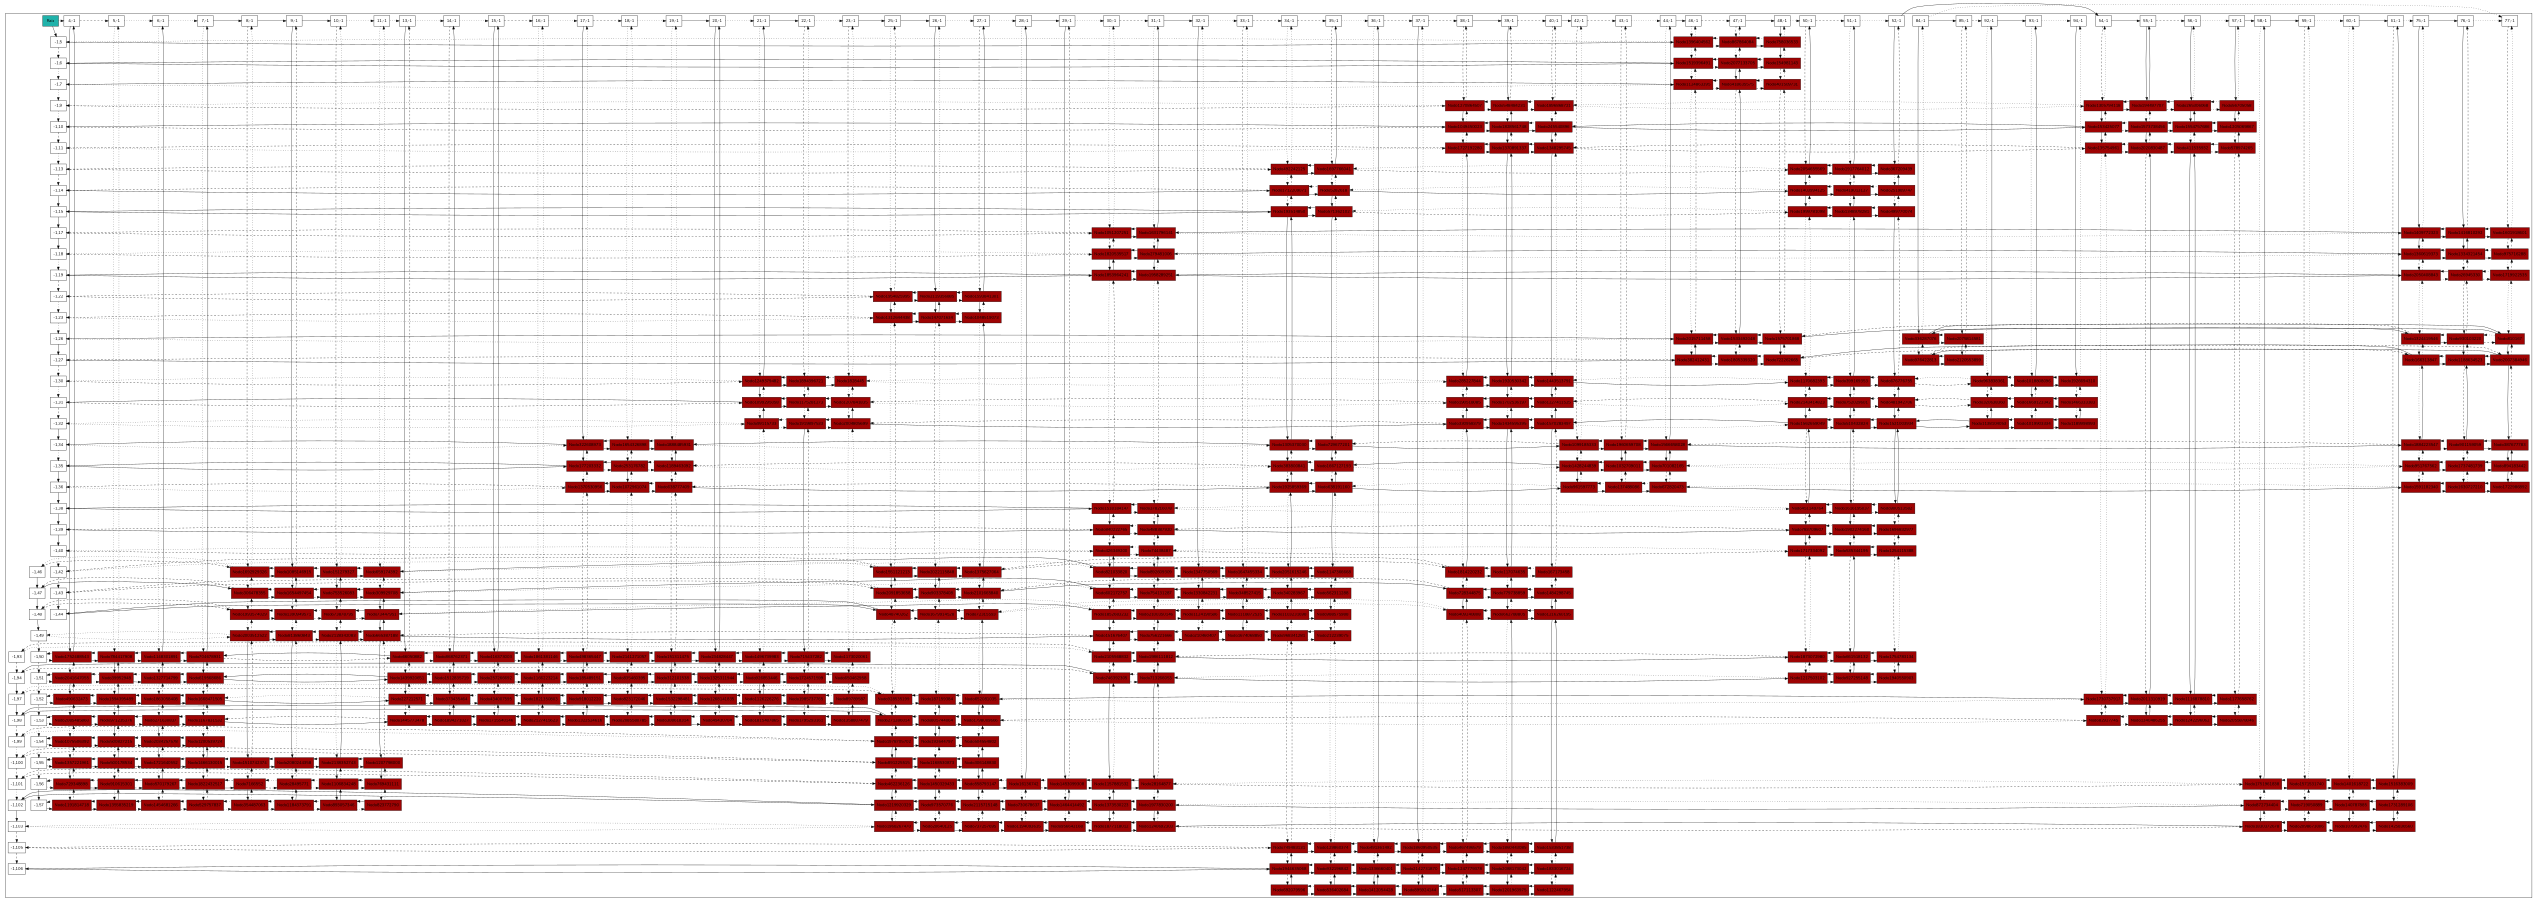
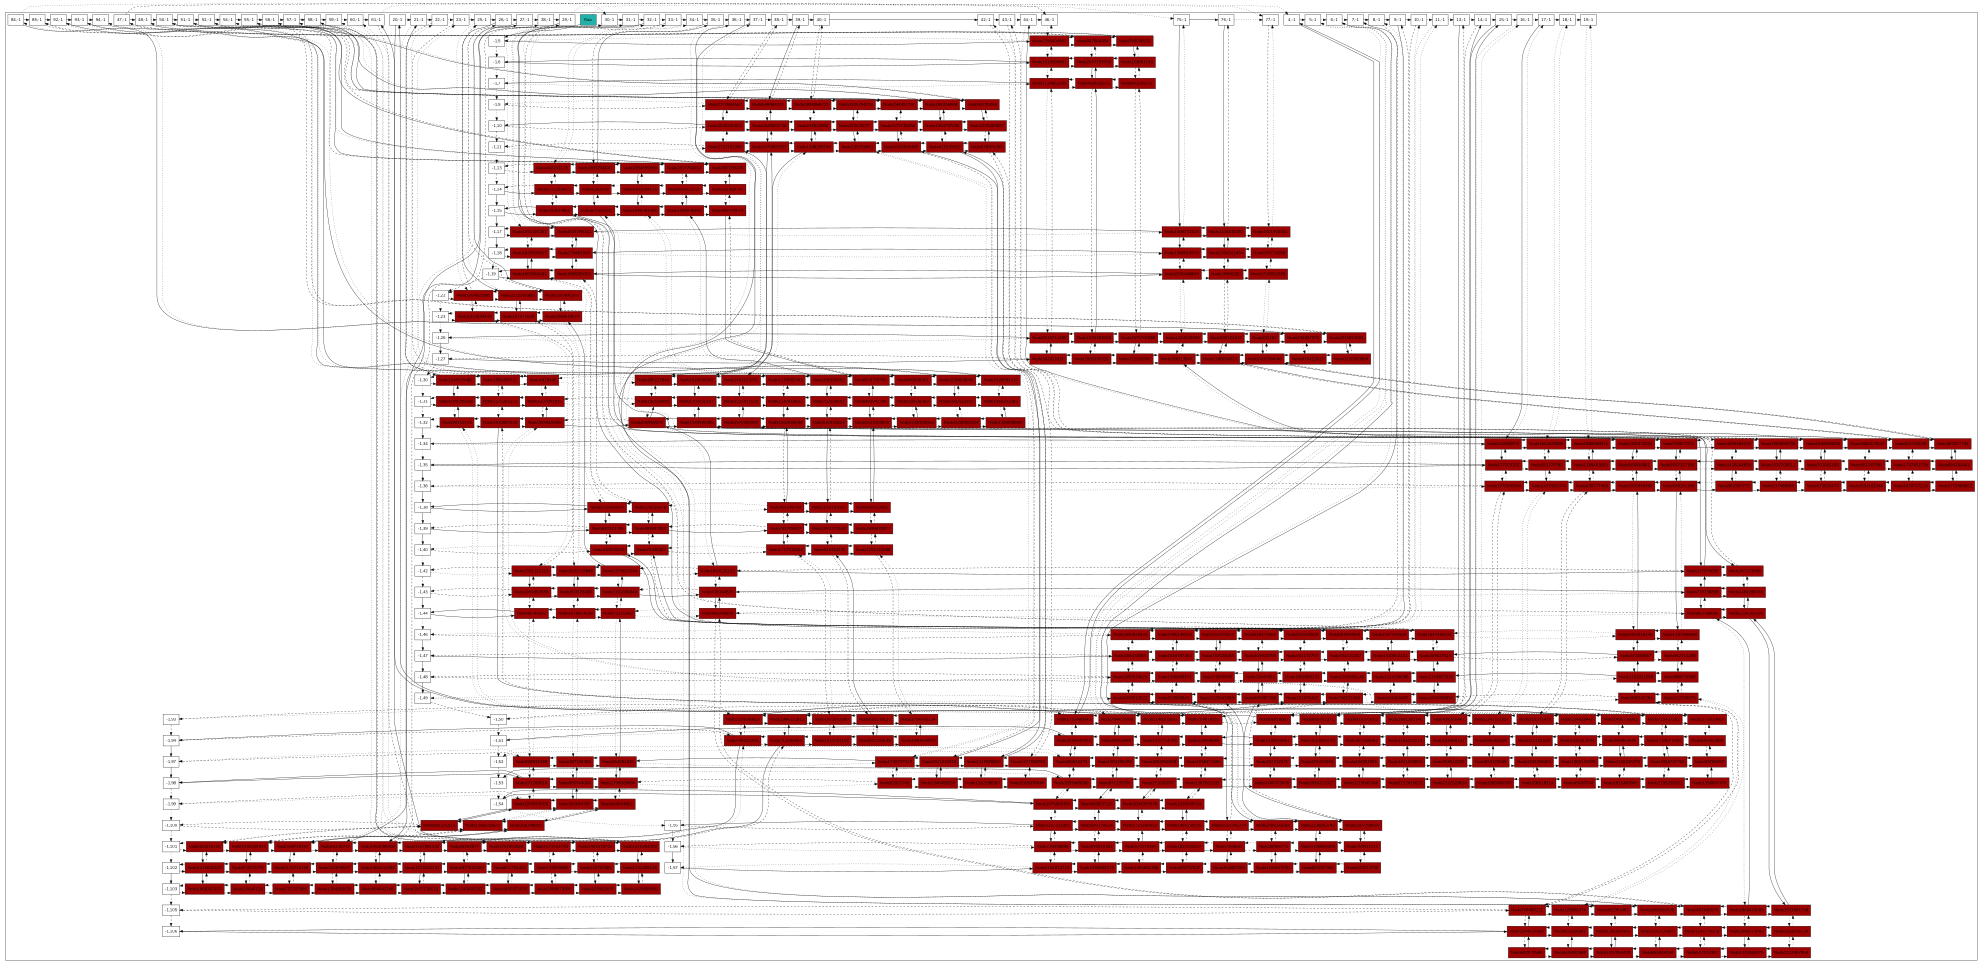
edge "19,-1" -> "20,-1": removed
edge "46,-1" -> "47,-1": reversed
edge "-1,44" -> "-1,46": added
